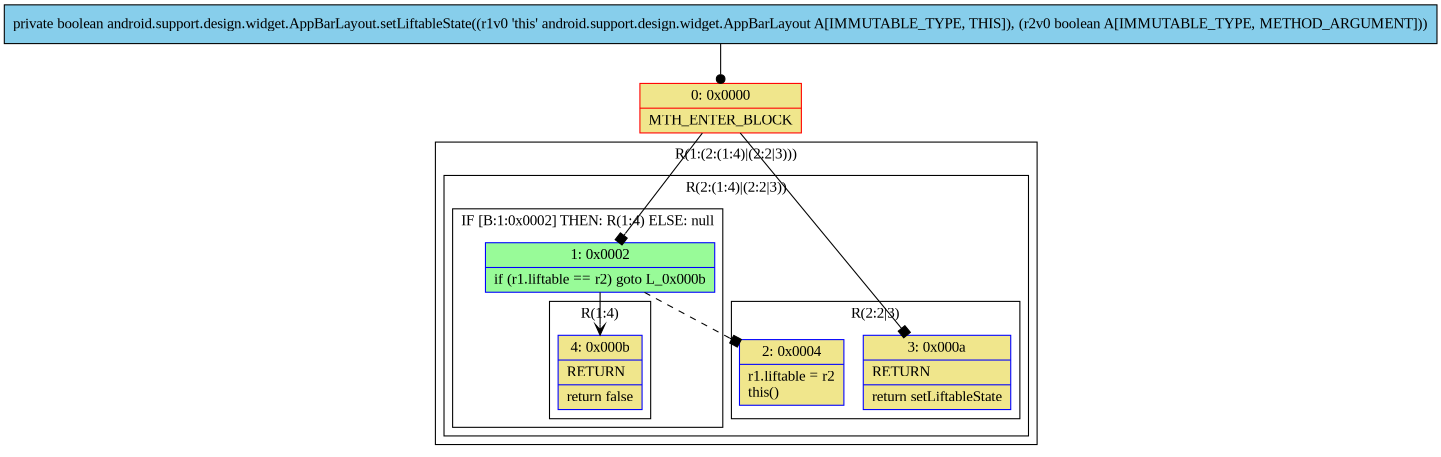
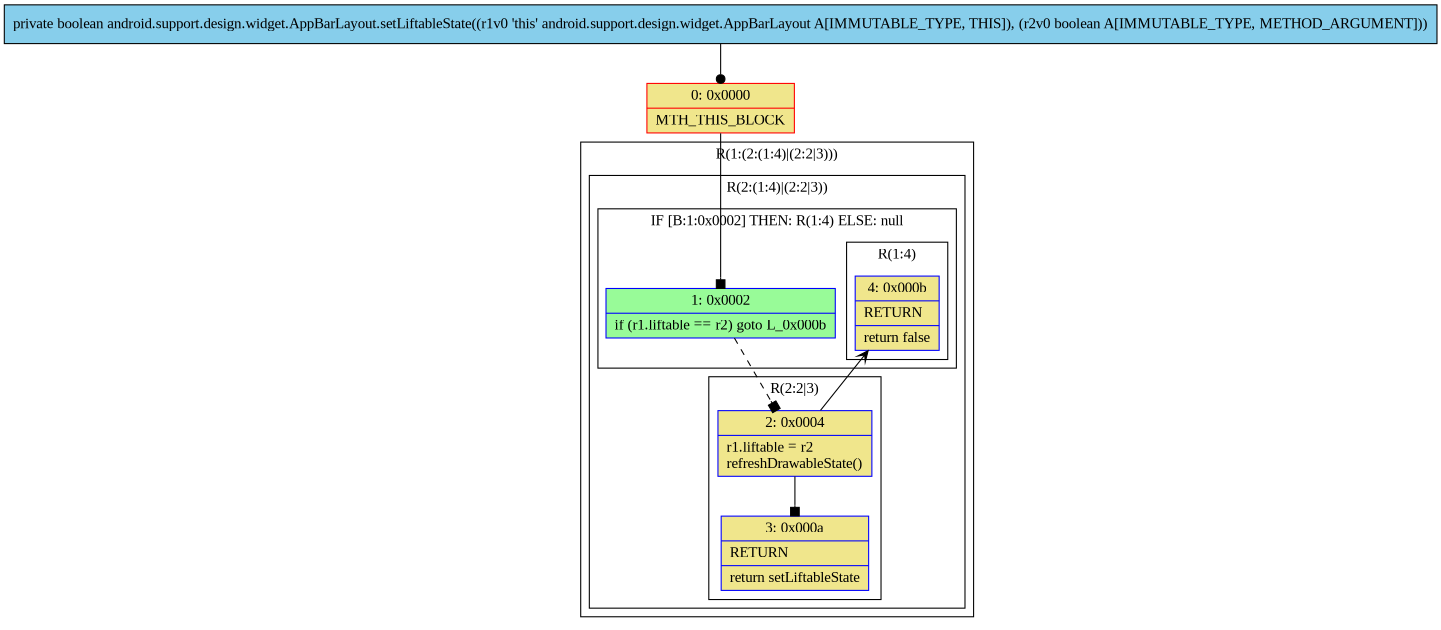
node "0: 0x0000": text "MTH_ENTER_BLOCK" -> "MTH_THIS_BLOCK"
edge "0: 0x0000" -> "3: 0x000a": now "2: 0x0004" -> "3: 0x000a"
edge "1: 0x0002" -> "4: 0x000b": now "2: 0x0004" -> "4: 0x000b"
node "2: 0x0004": text "this()" -> "refreshDrawableState()"
